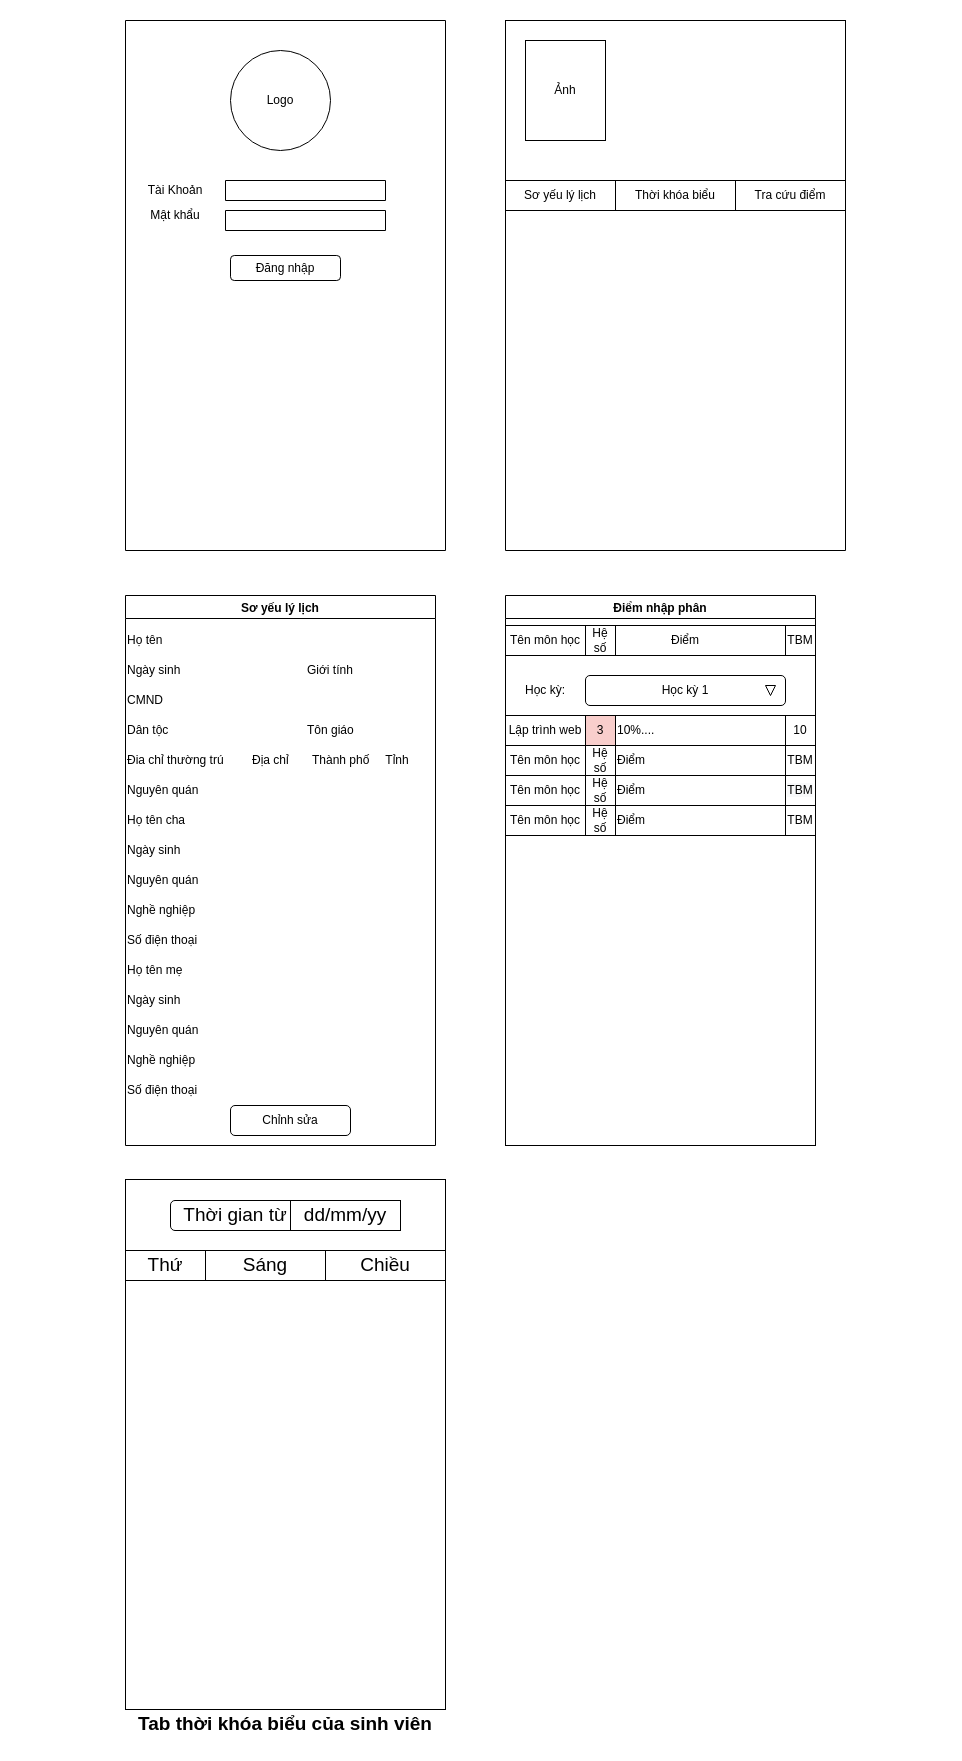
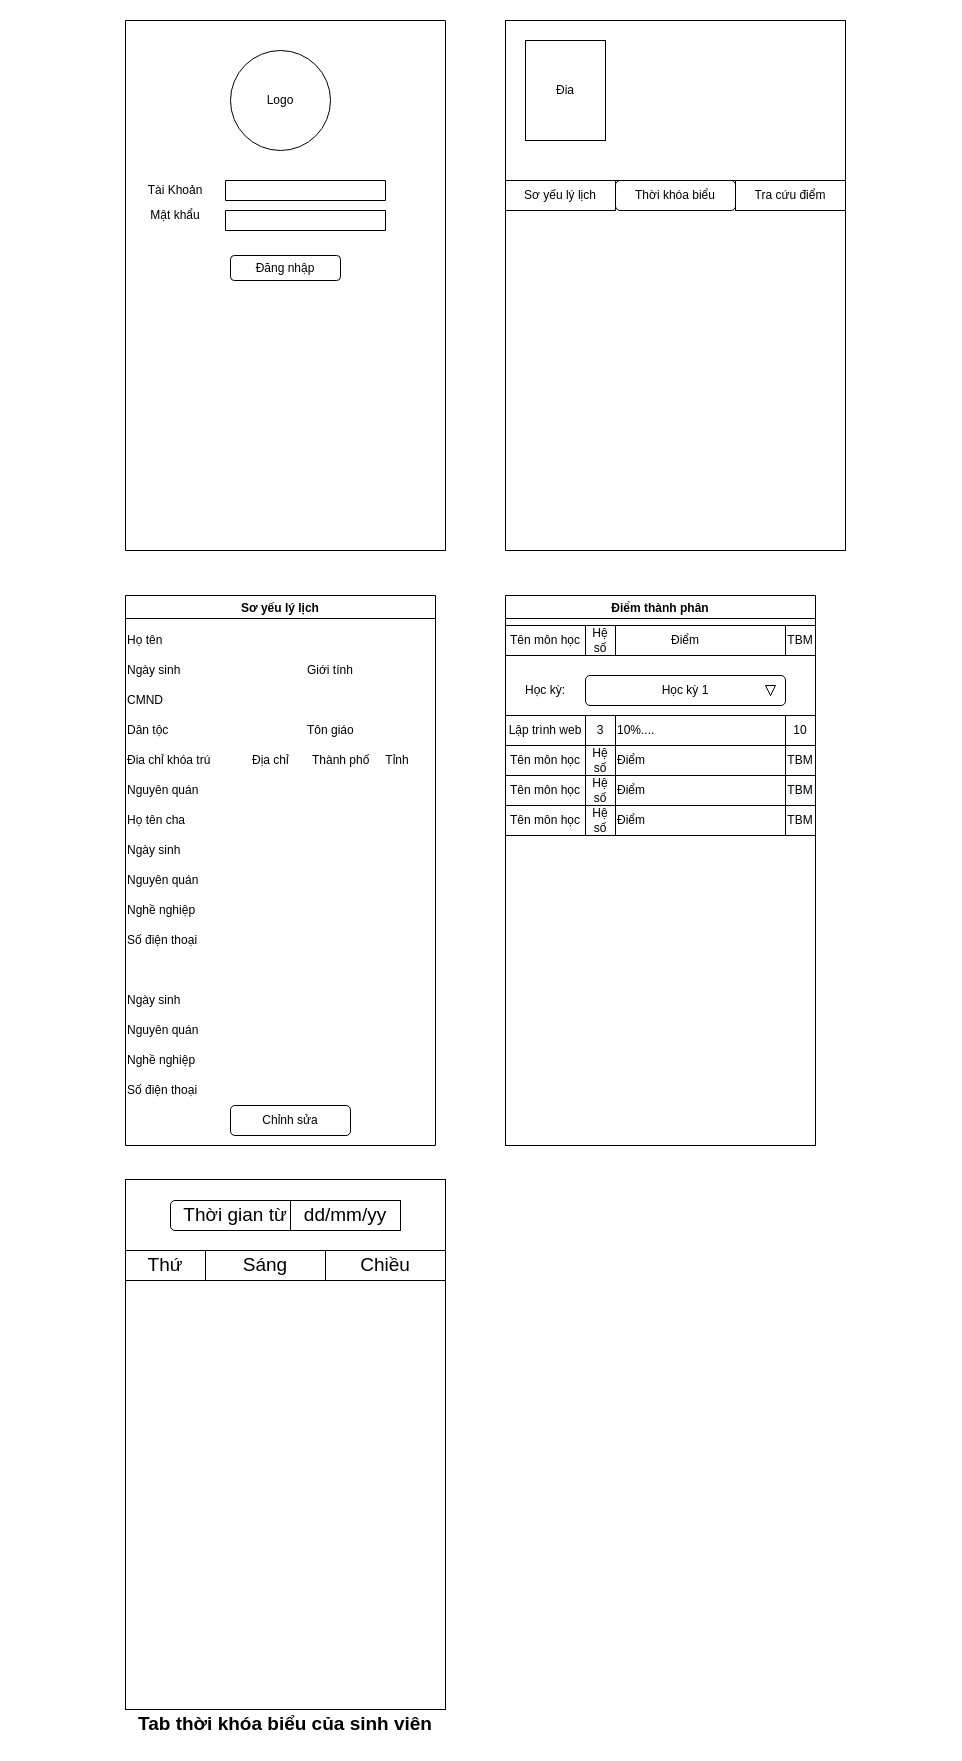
node "Ảnh": label "Ảnh" -> "Đia"
node "Thời khóa biểu": shape rectangle -> rounded rectangle
node "Điểm nhập phân": label "Điểm nhập phân" -> "Điểm thành phân"
node "3": fillcolor #f8cecc -> #ffffff
node "Đia chỉ thường trú": label "Đia chỉ thường trú" -> "Đia chỉ khóa trú"
node "Họ tên mẹ": removed
